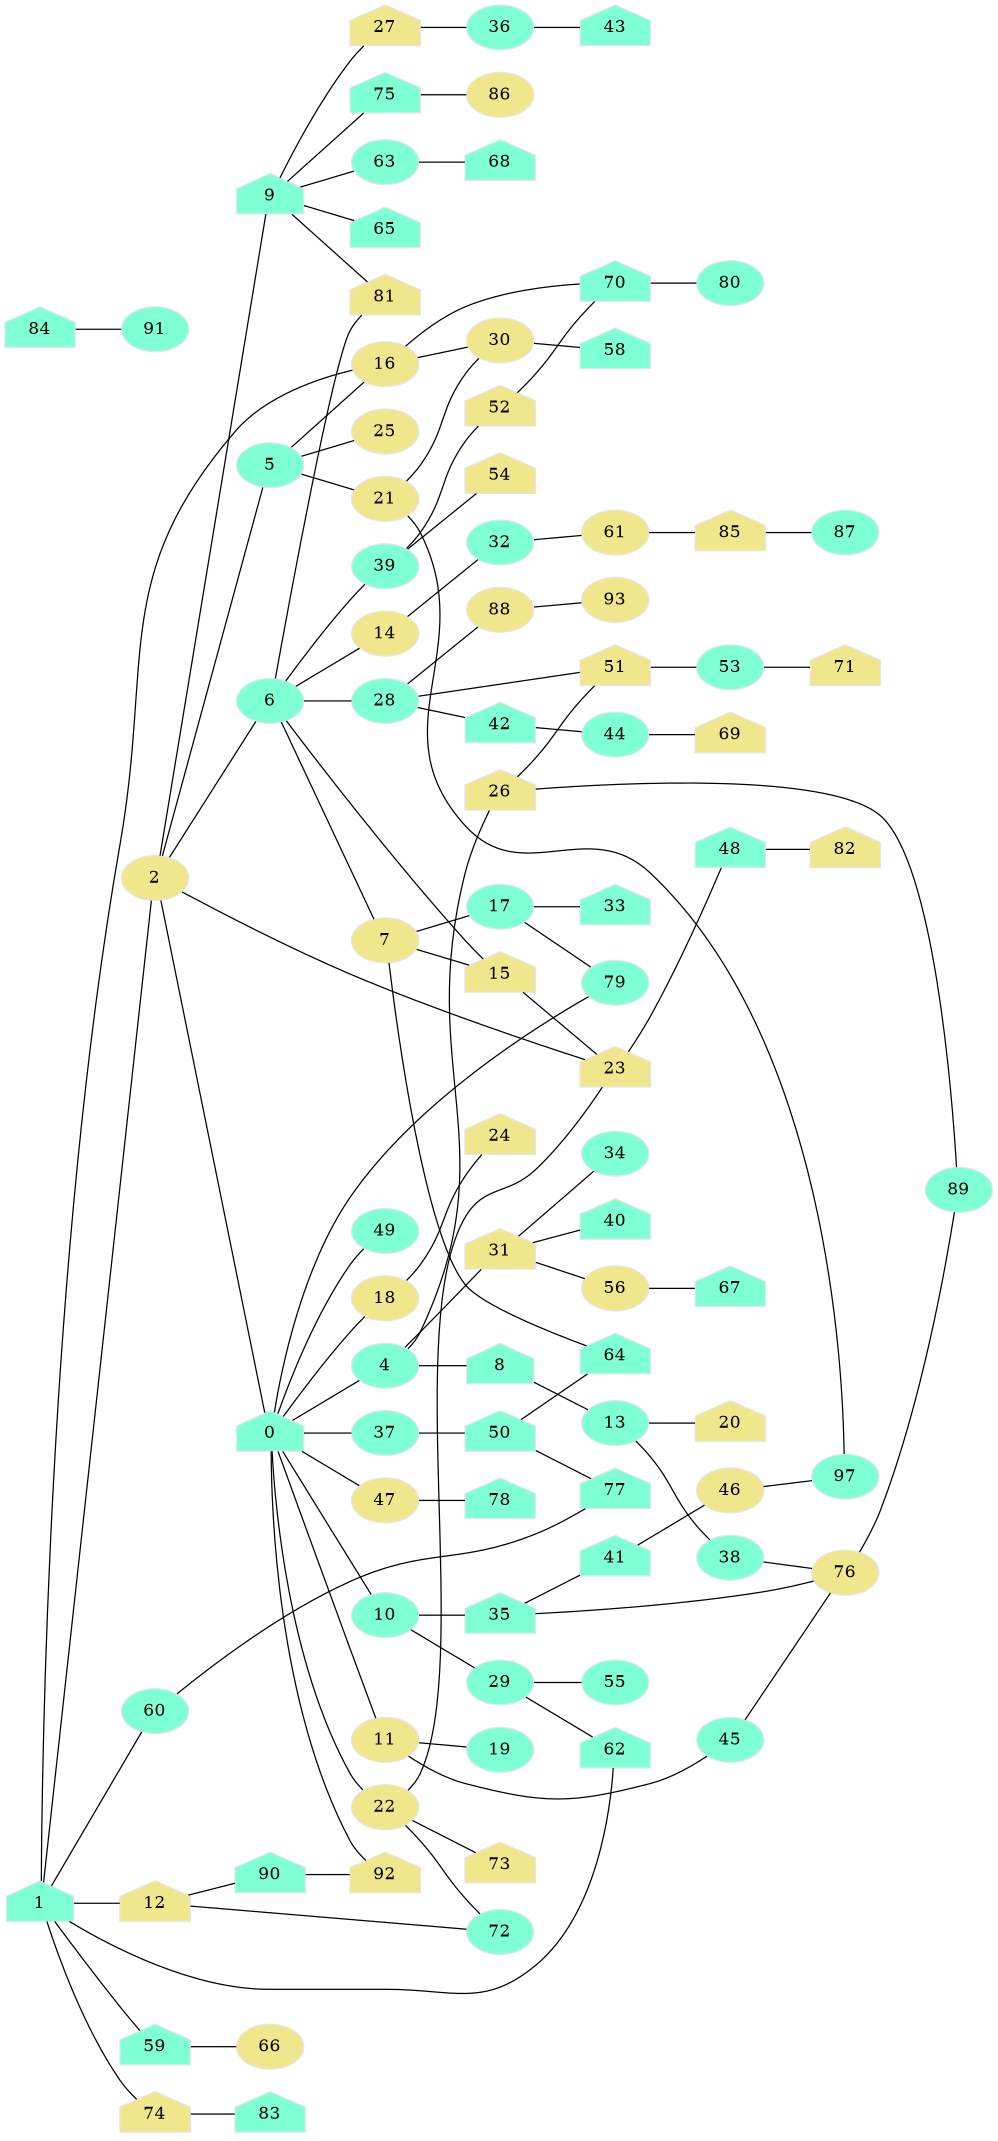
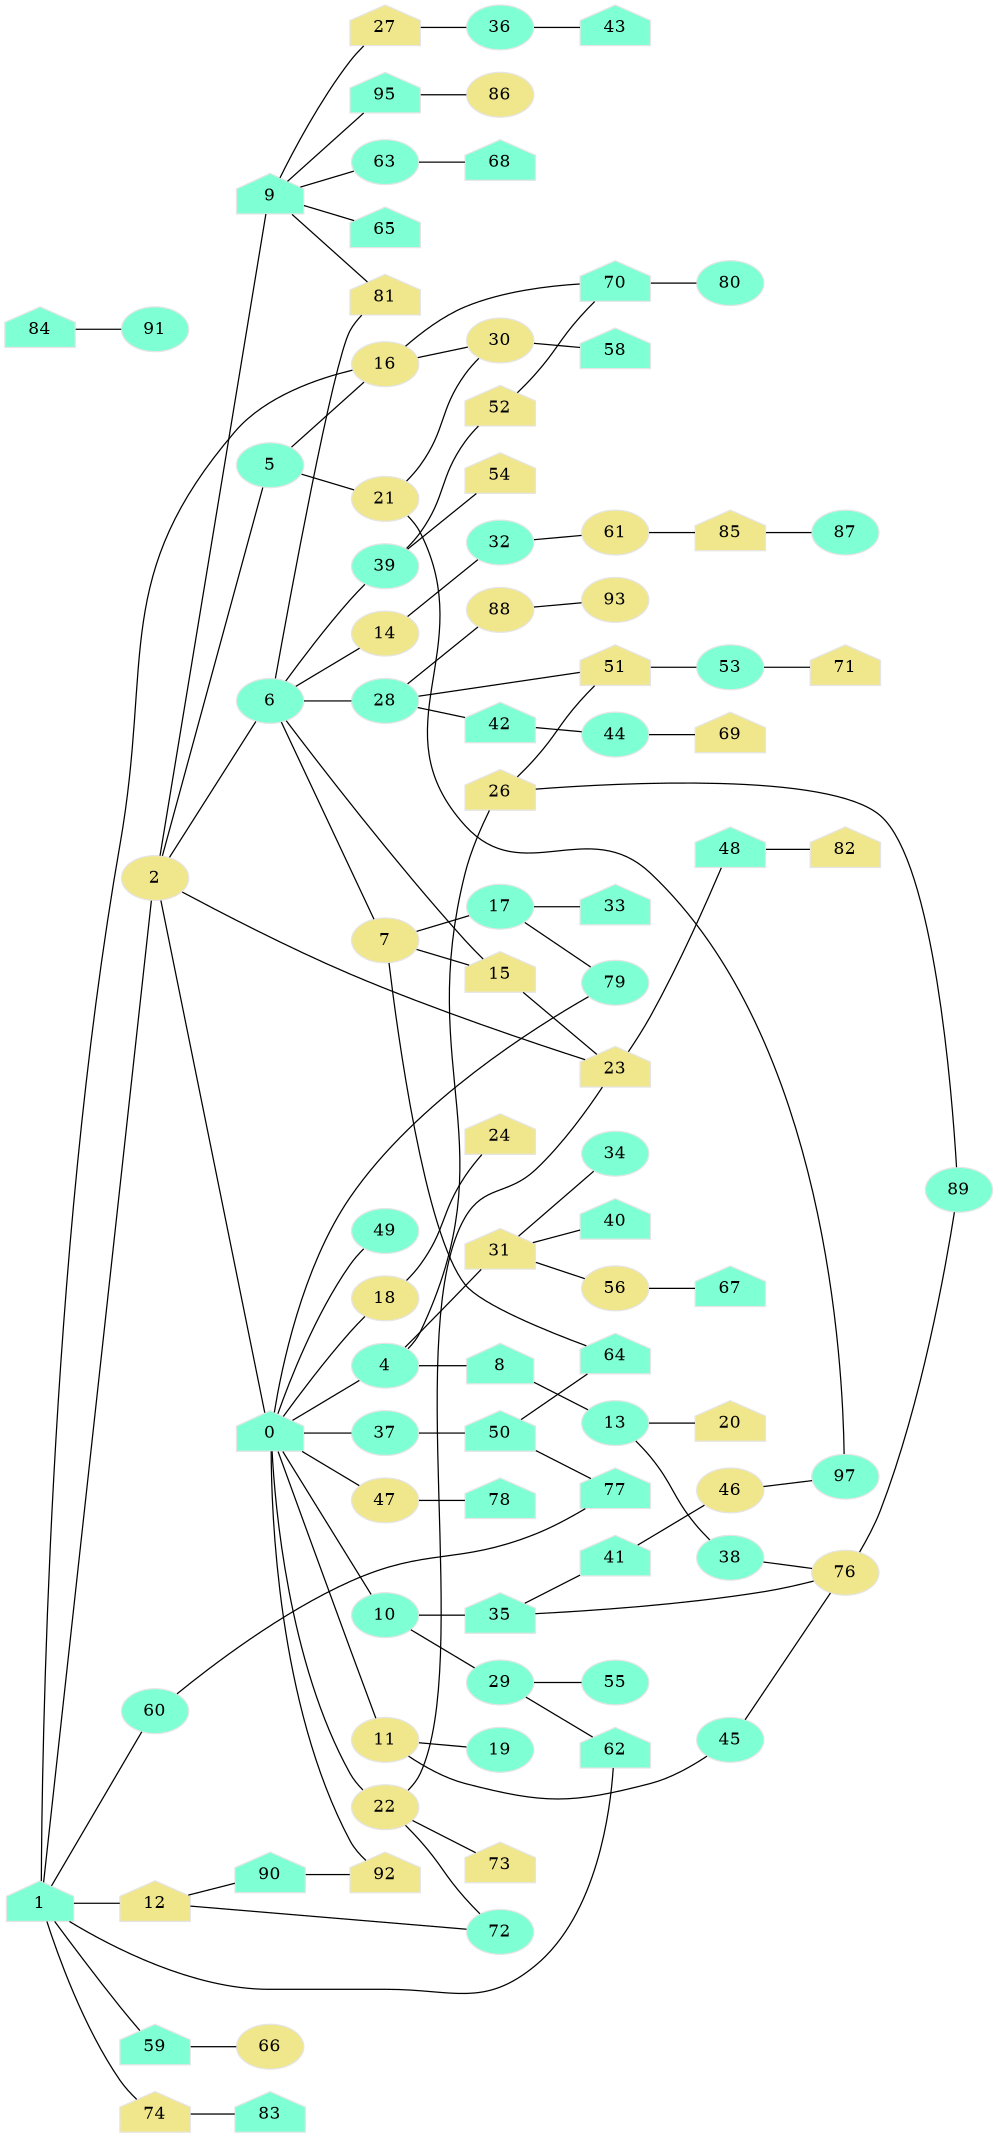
node "75": label "75" -> "95"
node "25": removed
